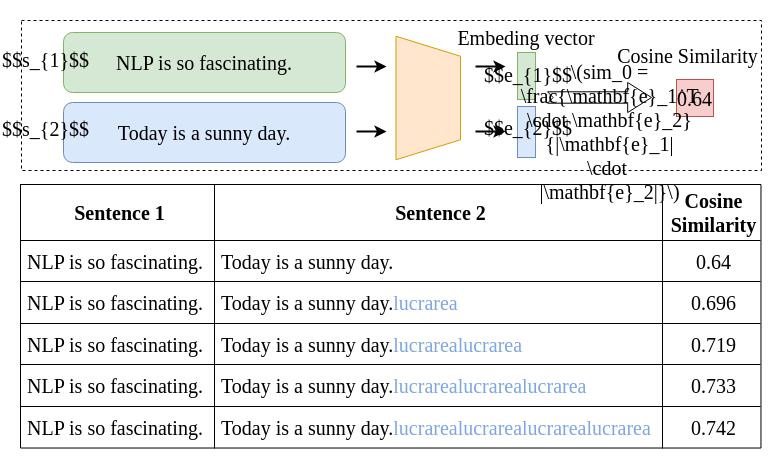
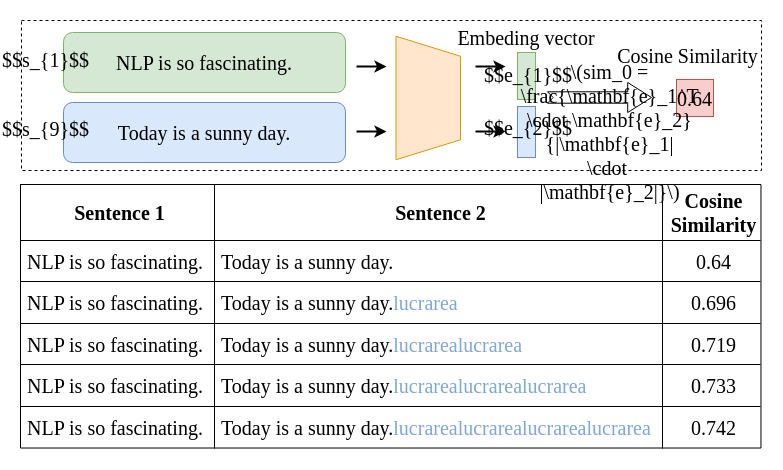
node "$$s_{2}$$": label "$$s_{2}$$" -> "$$s_{9}$$"
